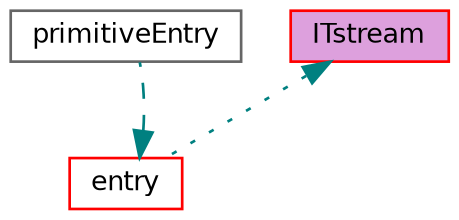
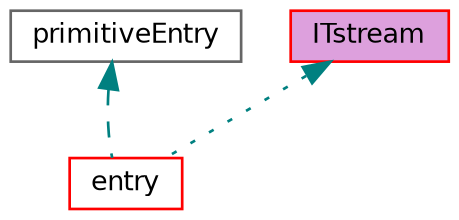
edge "primitiveEntry" -> "entry": reversed
